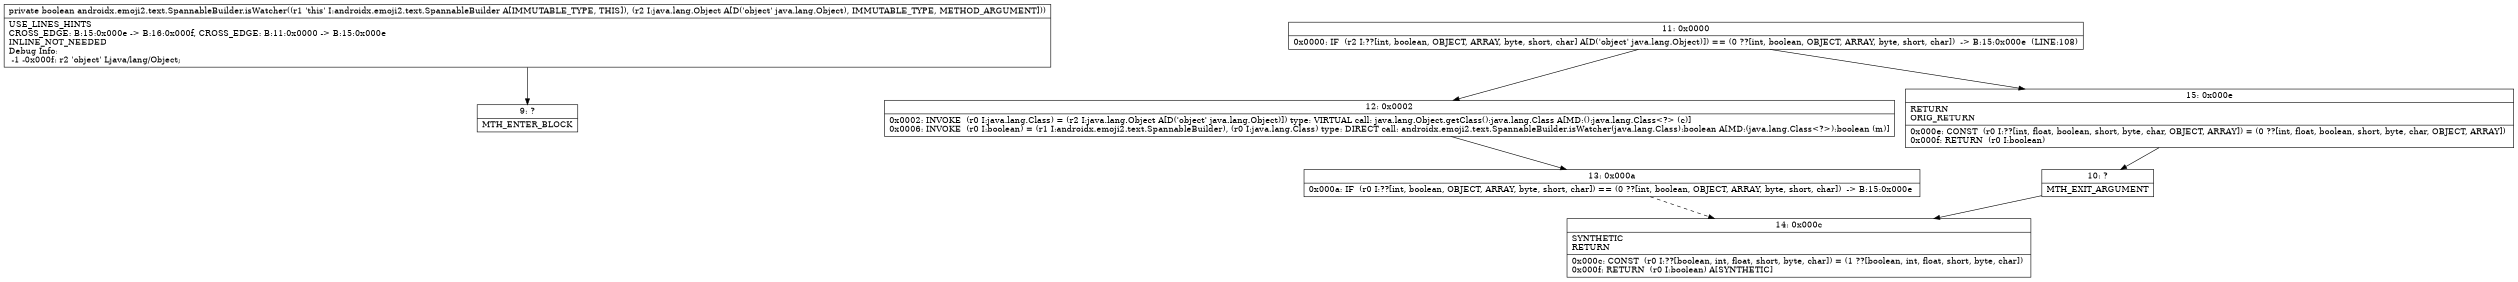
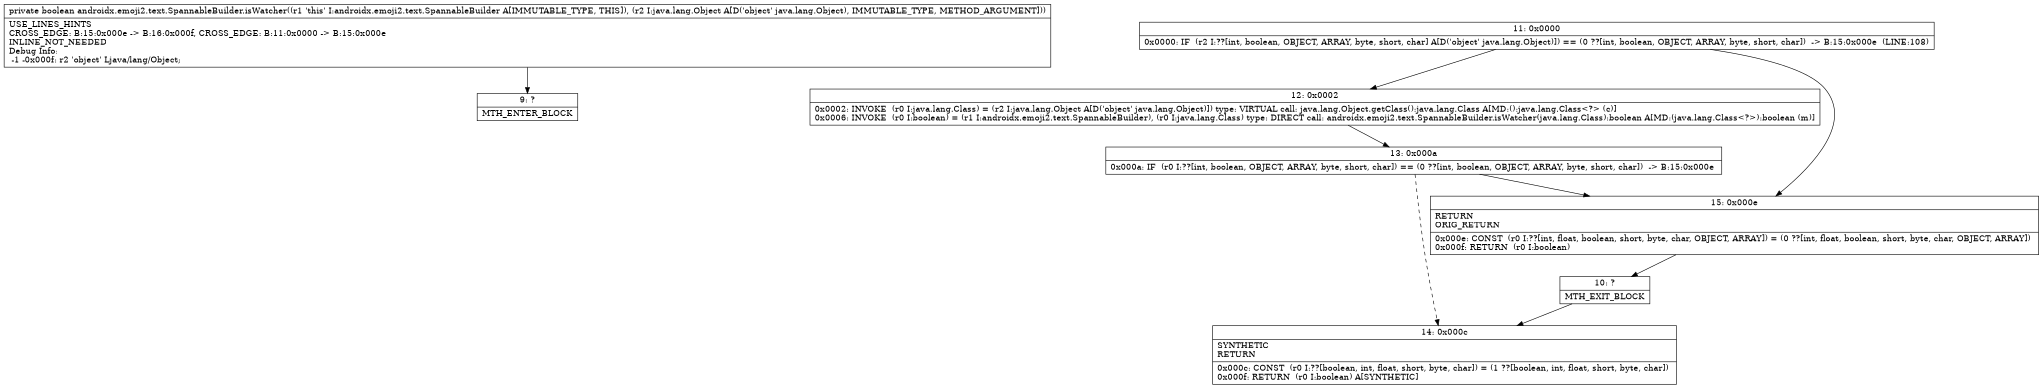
edge "13: 0x000a" -> "15: 0x000e": added
node "10: ?": text "MTH_EXIT_ARGUMENT" -> "MTH_EXIT_BLOCK"
